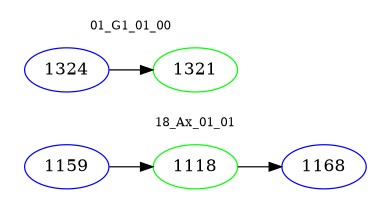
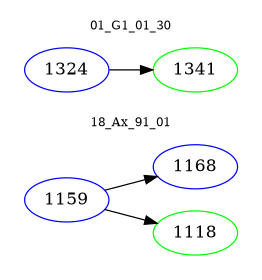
cluster "01_G1_01_00": label "01_G1_01_00" -> "01_G1_01_30"
node "1321": label "1321" -> "1341"
cluster "18_Ax_01_01": label "18_Ax_01_01" -> "18_Ax_91_01"
edge "1118" -> "1168": now "1159" -> "1168"
